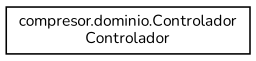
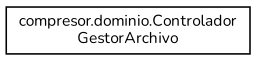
node "compresor.dominio.Controlador Controlador": label "compresor.dominio.Controlador Controlador" -> "compresor.dominio.Controlador GestorArchivo"
